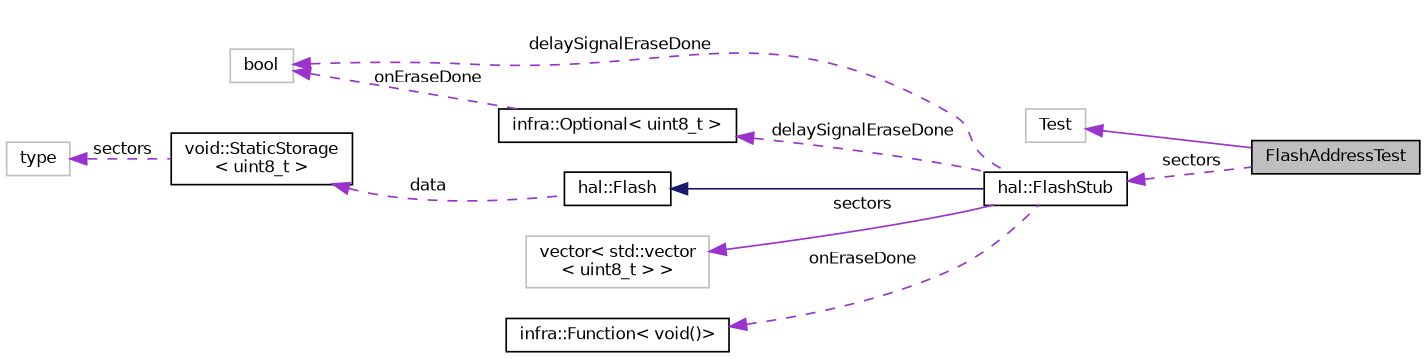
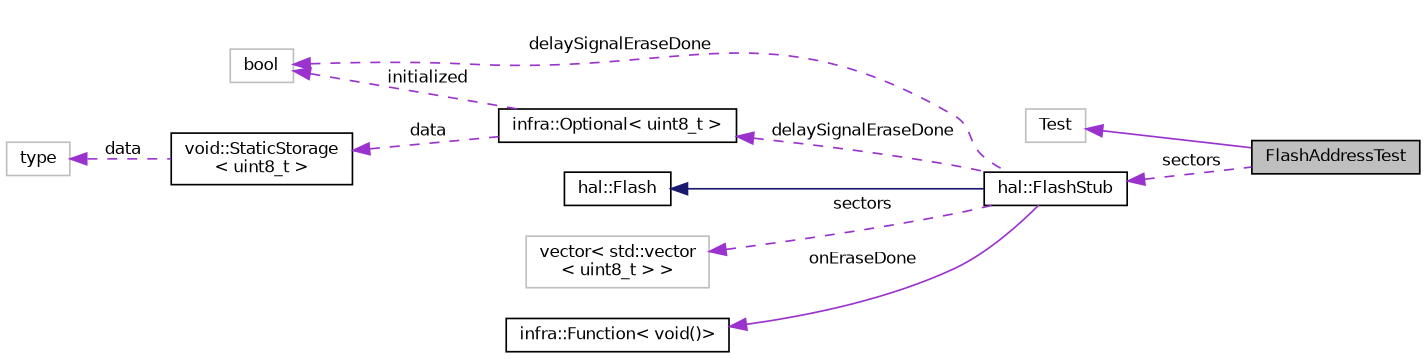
edge "infra::Optional< uint8_t >" -> "bool": label " onEraseDone" -> " initialized"
edge "void::StaticStorage < uint8_t >" -> "type": label " sectors" -> " data"
edge "hal::Flash" -> "void::StaticStorage < uint8_t >": now "infra::Optional< uint8_t >" -> "void::StaticStorage < uint8_t >"
edge "hal::FlashStub" -> "vector< std::vector < uint8_t > >": style solid -> dashed
edge "hal::FlashStub" -> "infra::Function< void()>": style dashed -> solid
